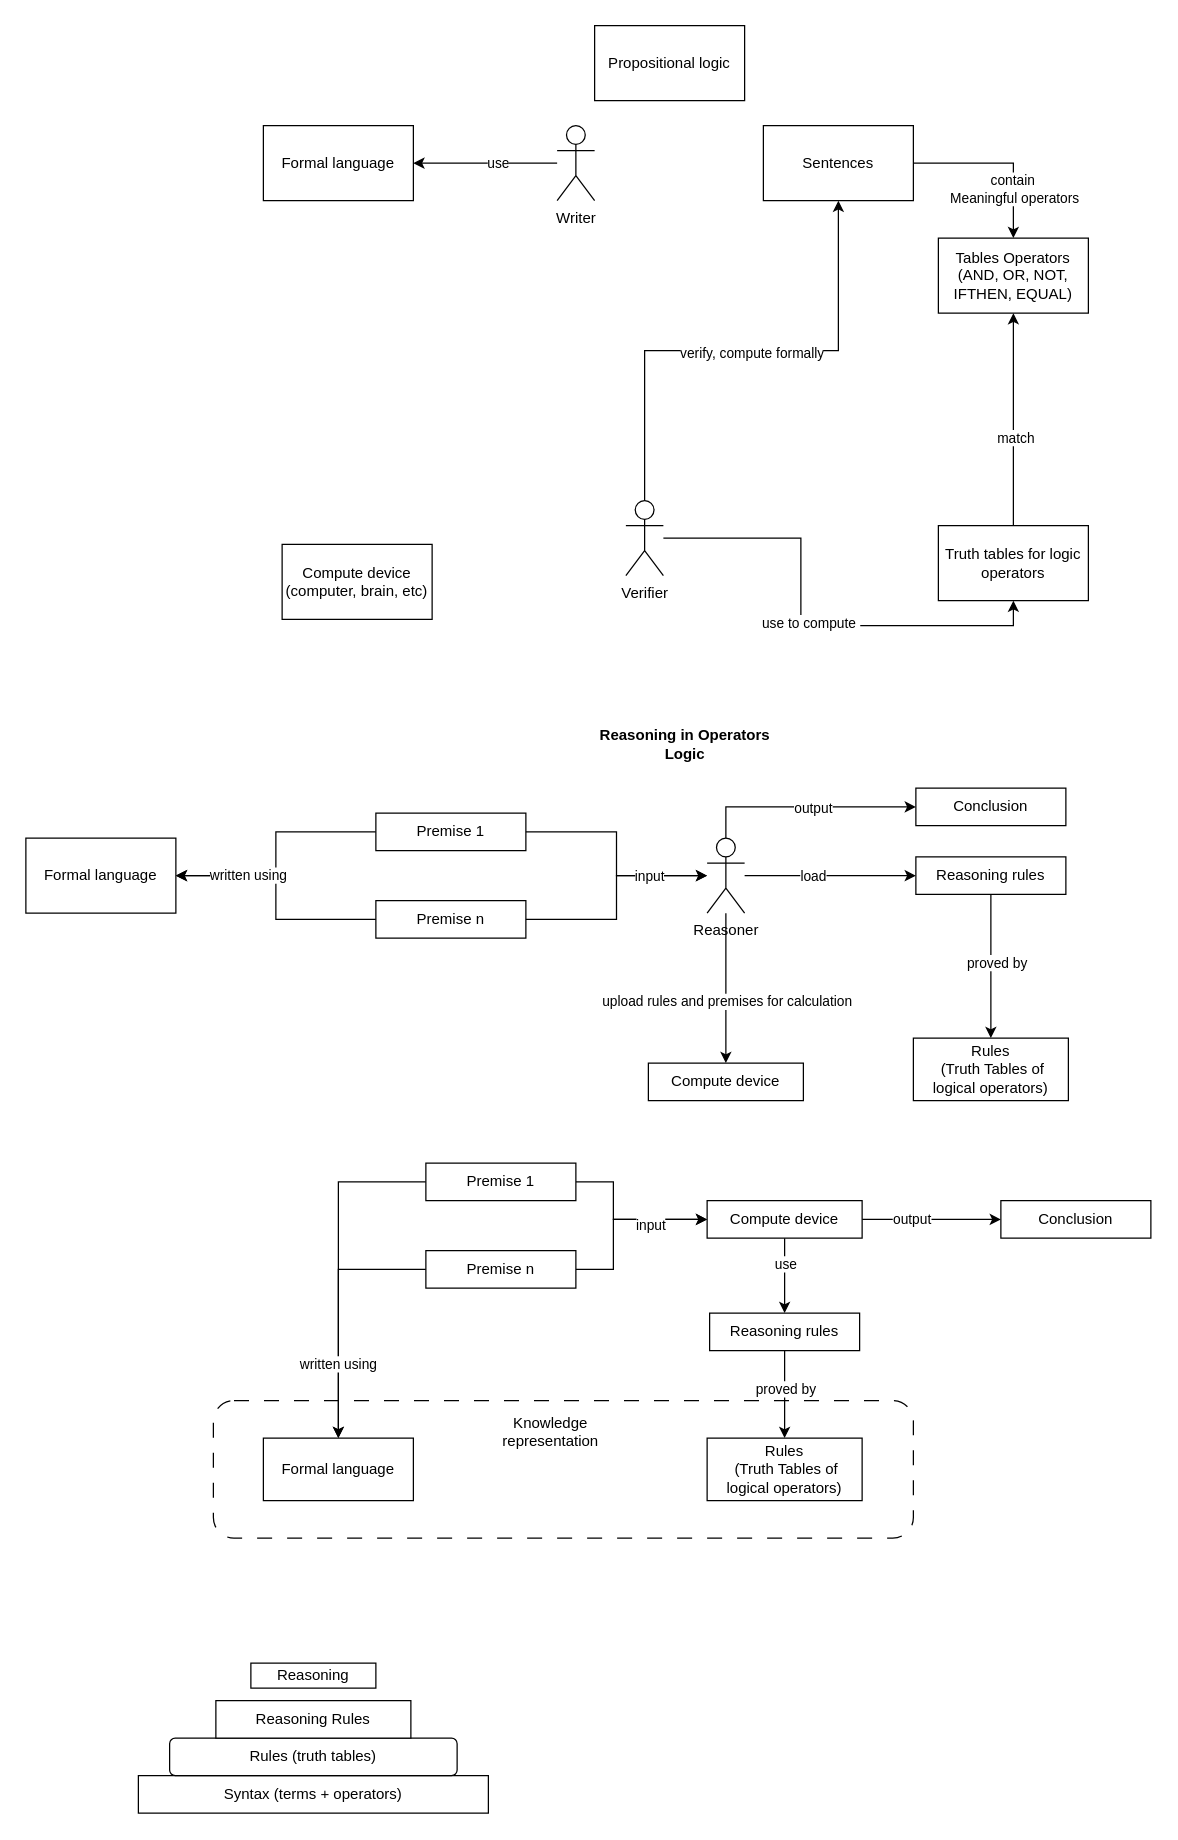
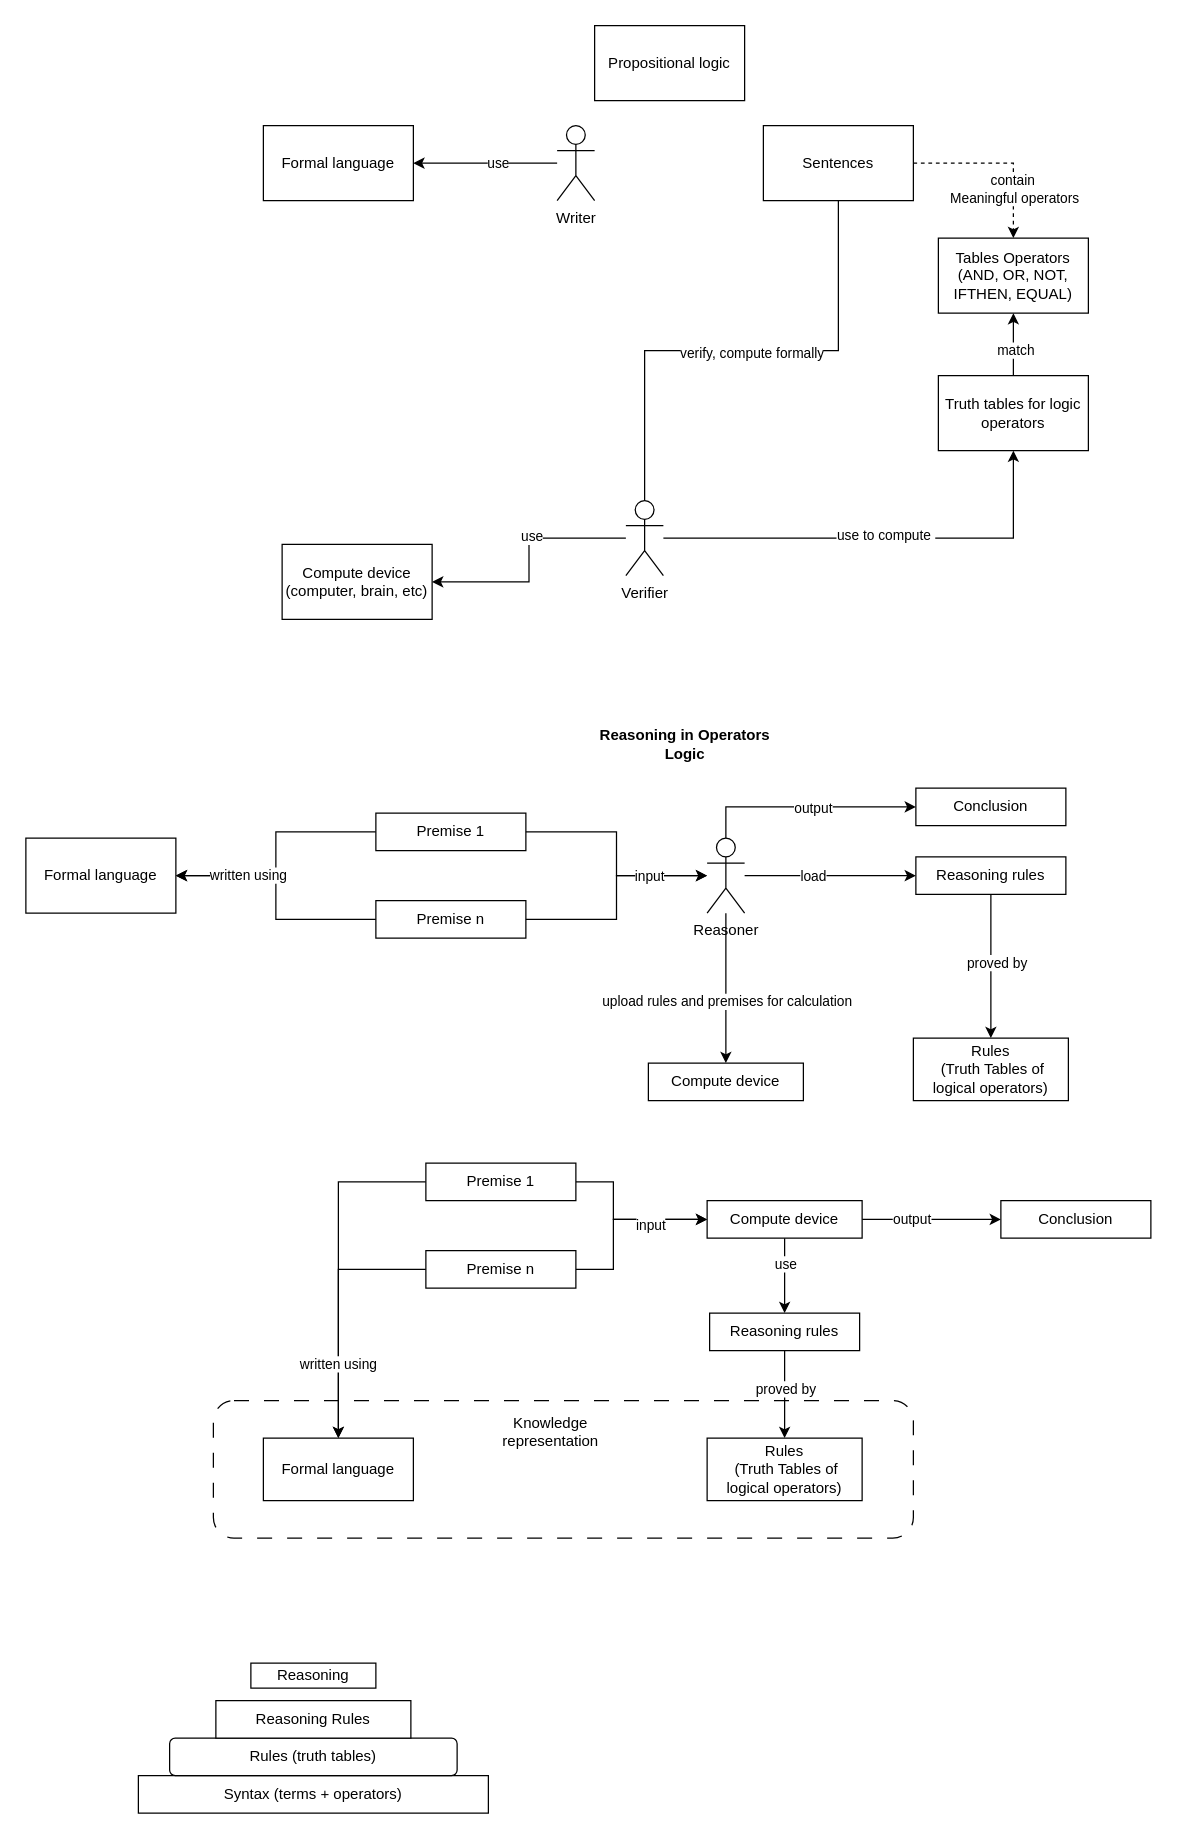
edge "Sentences" -> "Tables Operators (AND, OR, NOT, IFTHEN, EQUAL)": style solid -> dashed
edge "Verifier" -> "Sentences": arrowhead classic -> none
edge "Verifier" -> "Compute device (computer, brain, etc)": added, label "use"
node "Truth tables for logic operators": moved (1013, 563) -> (1013, 413)
